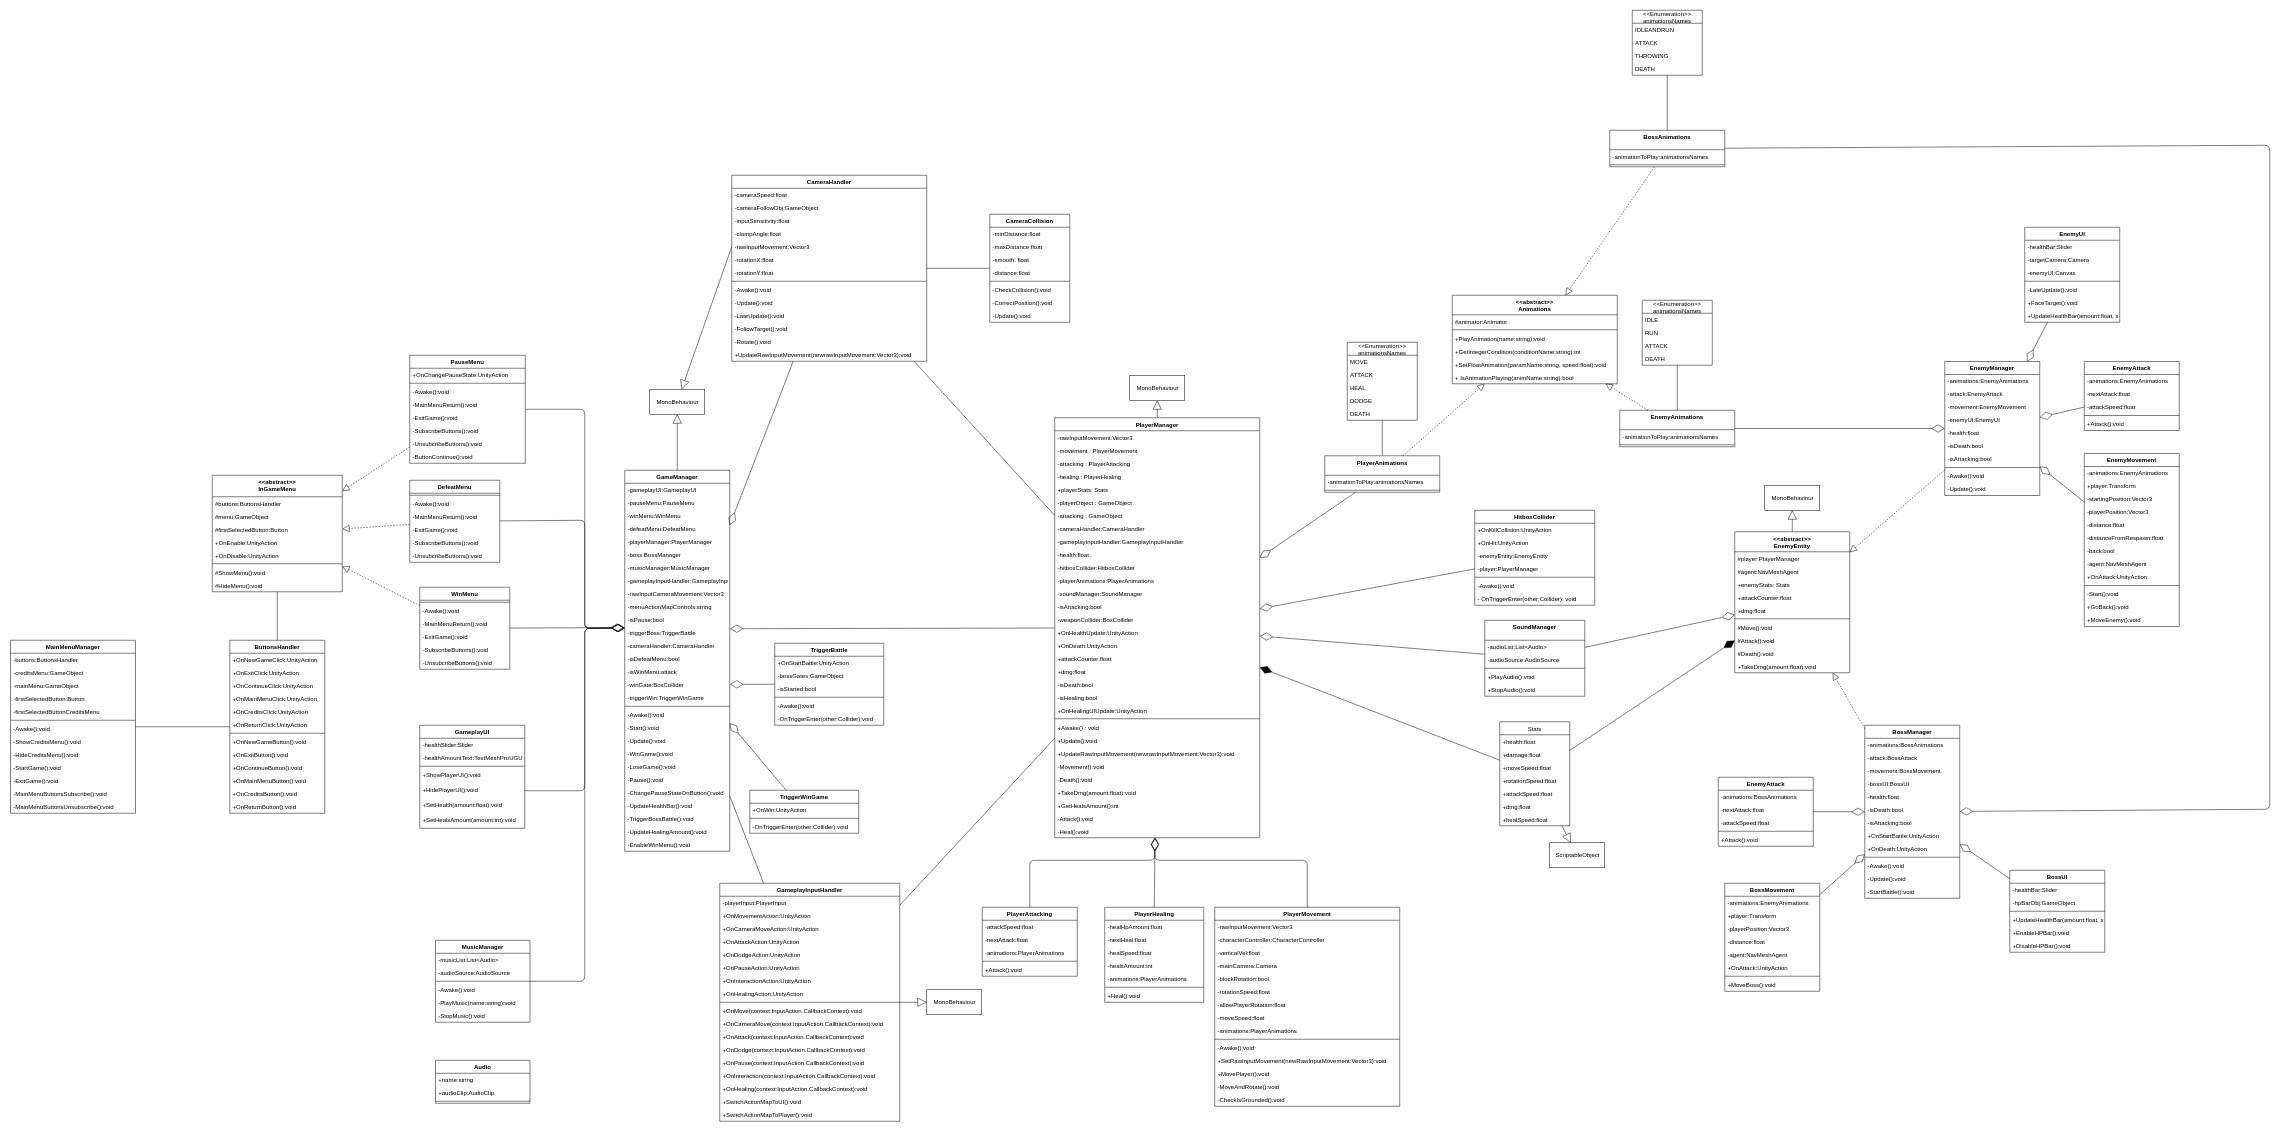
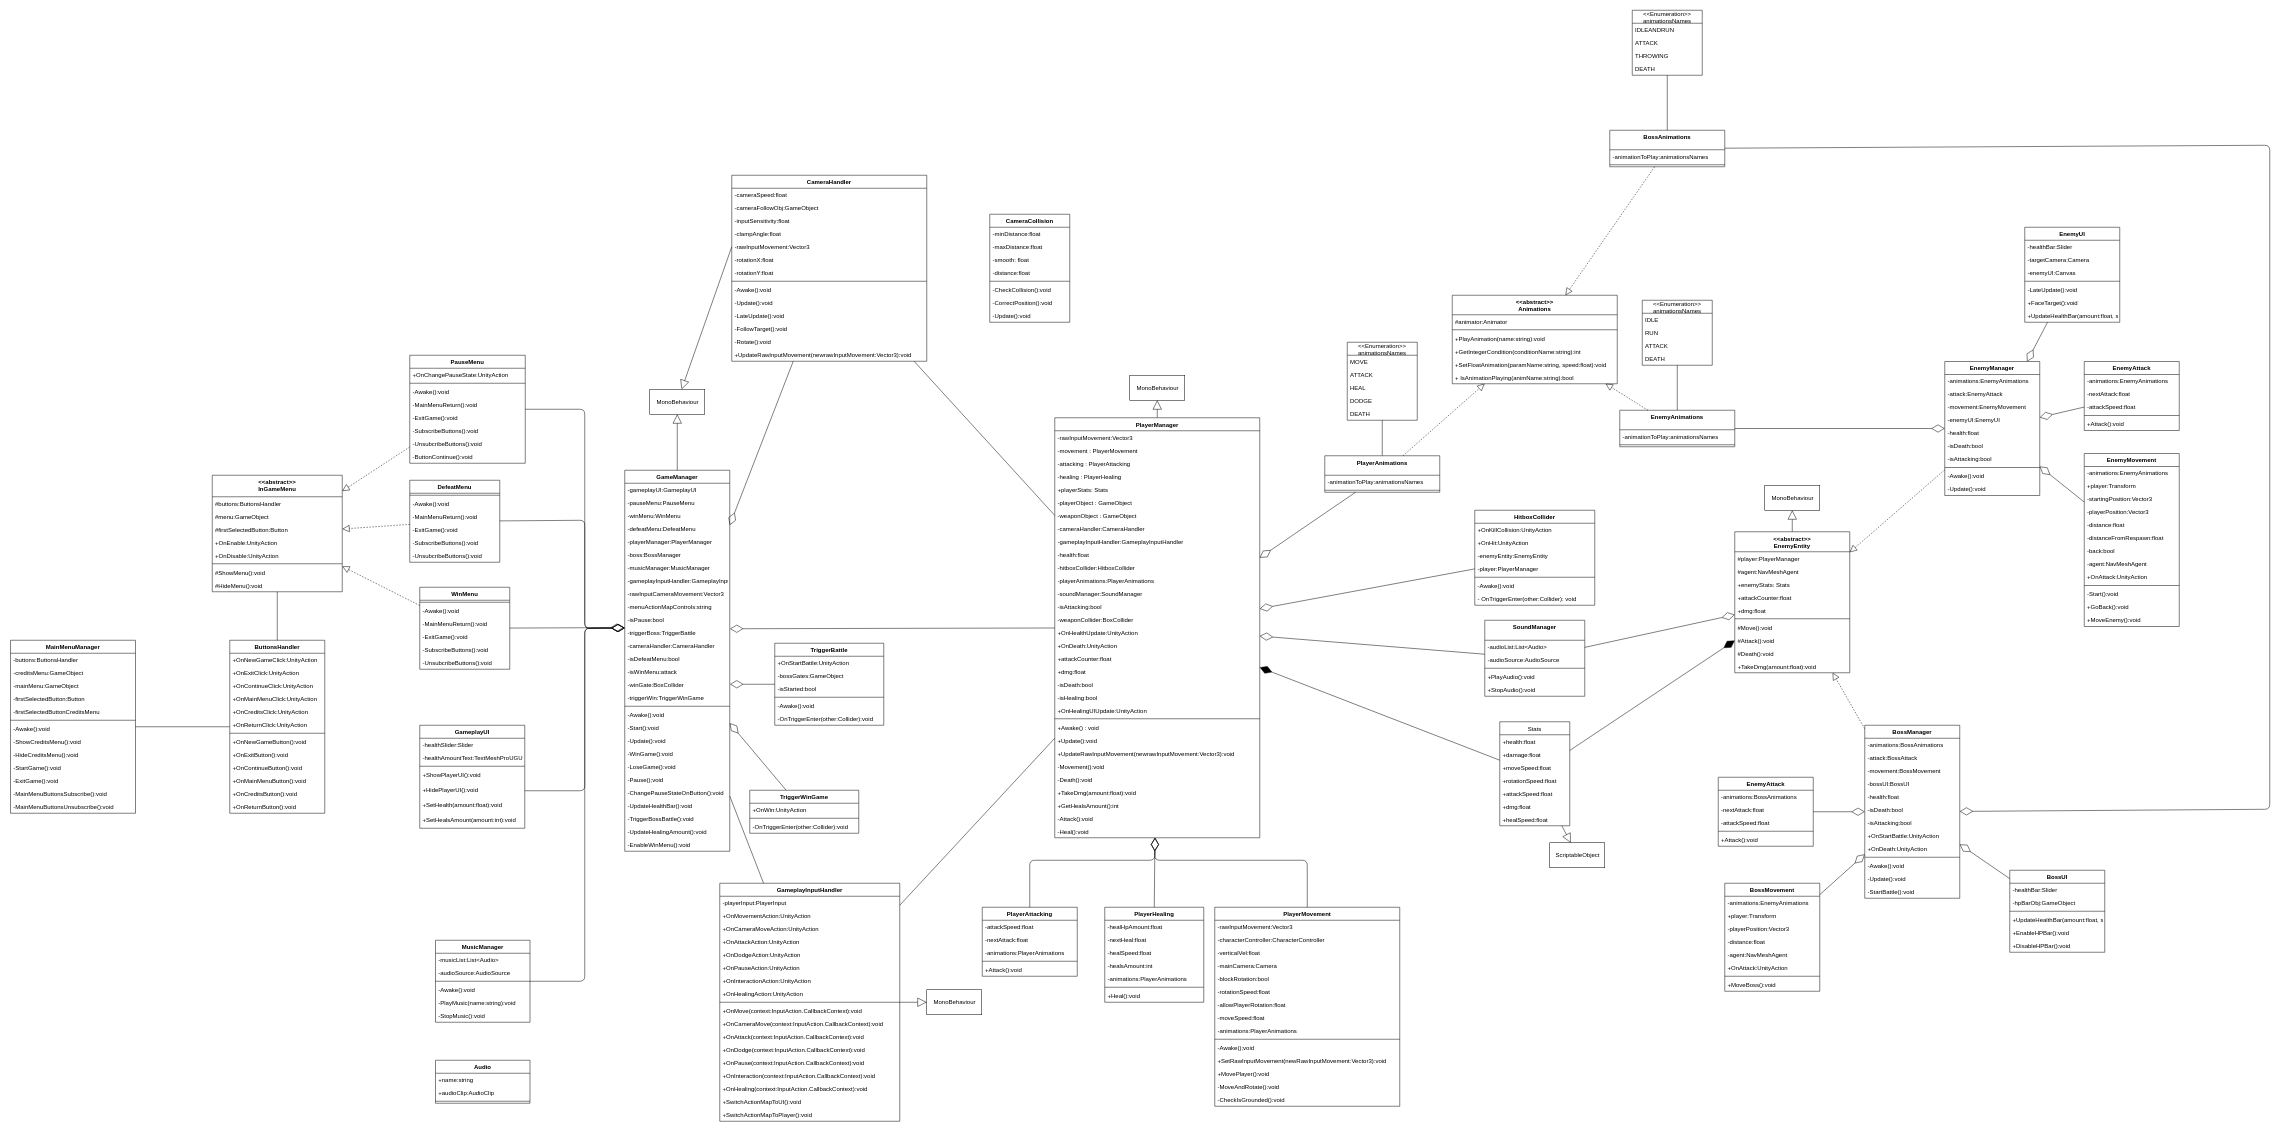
edge "CameraHandler" -- "CameraCollision": removed
node "-attacking : GameObject": label "-attacking : GameObject" -> "-weaponObject : GameObject"
